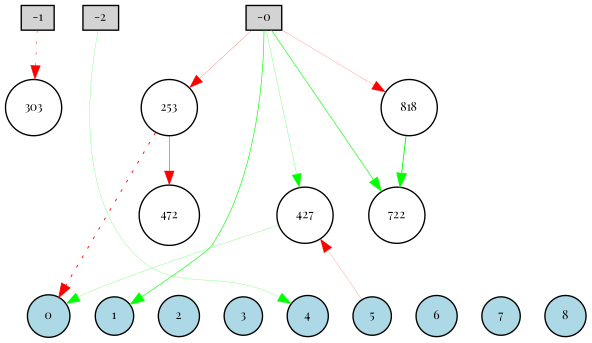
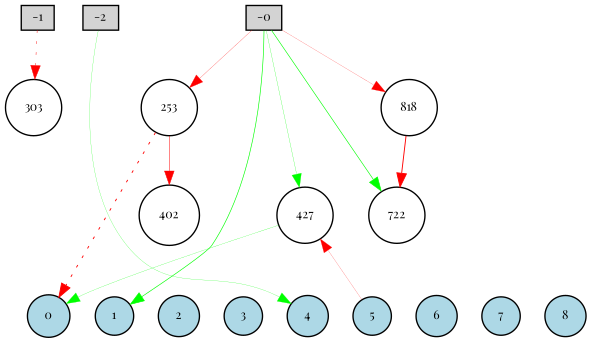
edge "818" -> "722": color green -> red
node "472": label "472" -> "402"
